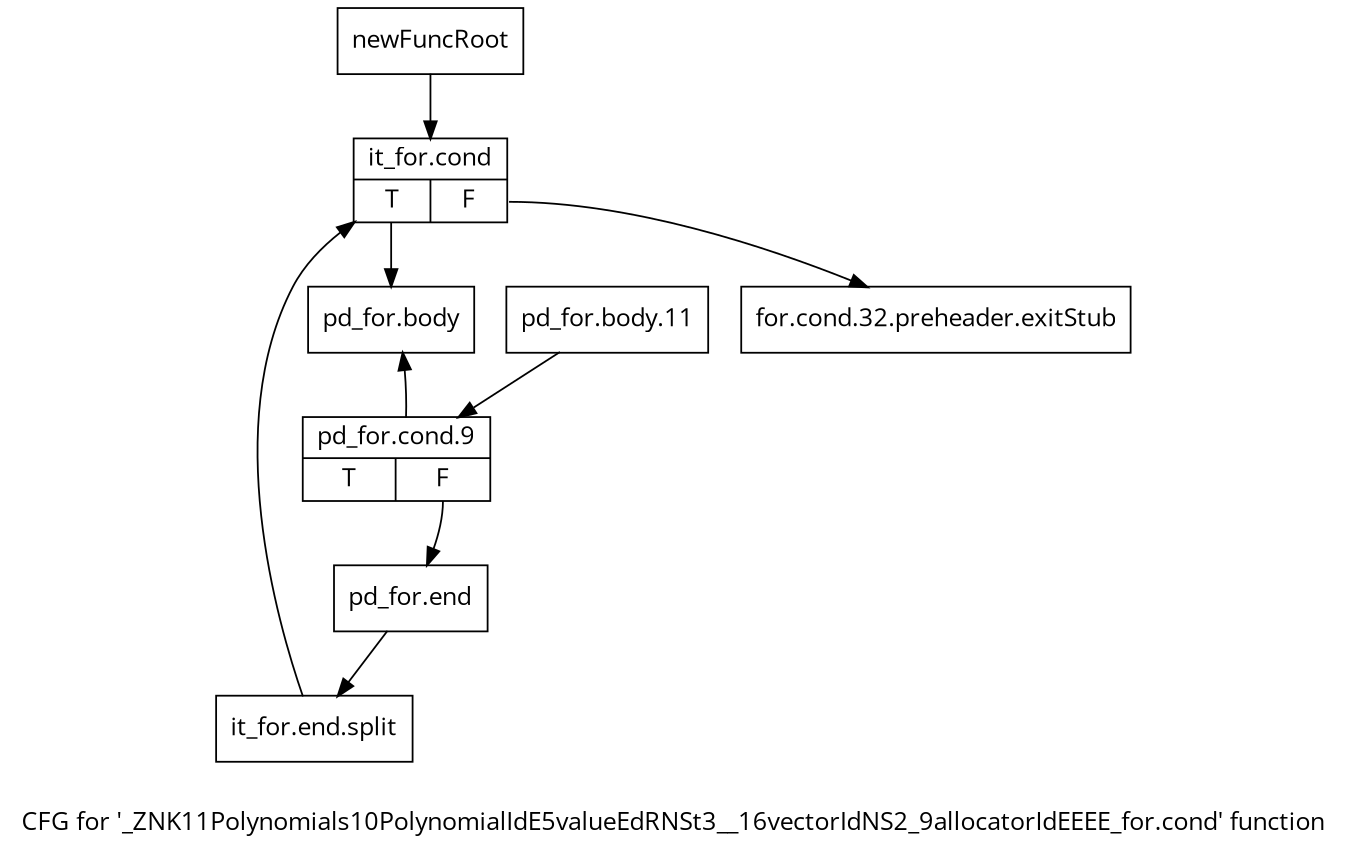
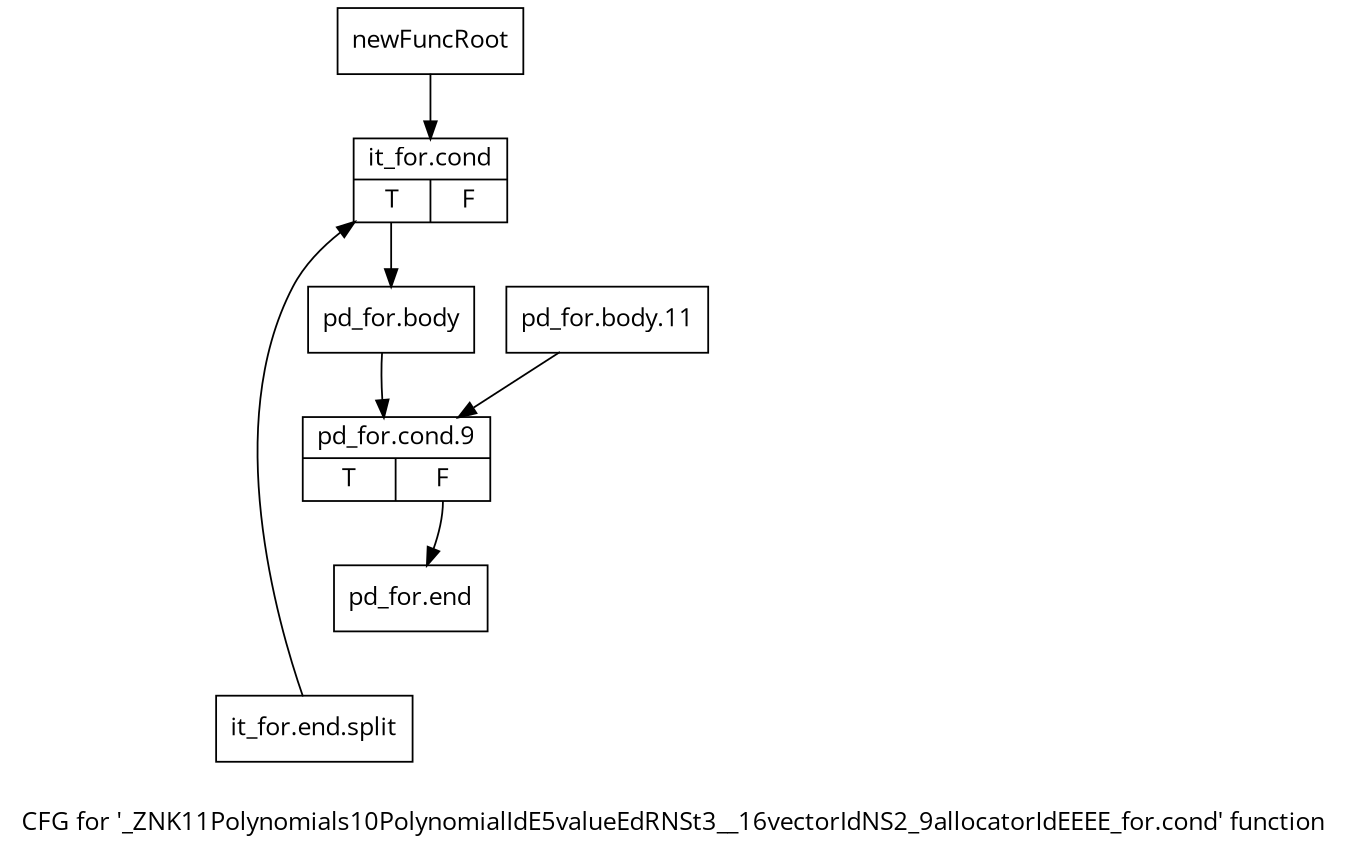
node "for.cond.32.preheader.exitStub": removed
edge "pd_for.cond.9" -> "pd_for.body": reversed
edge "pd_for.end" -> "it_for.end.split": removed
